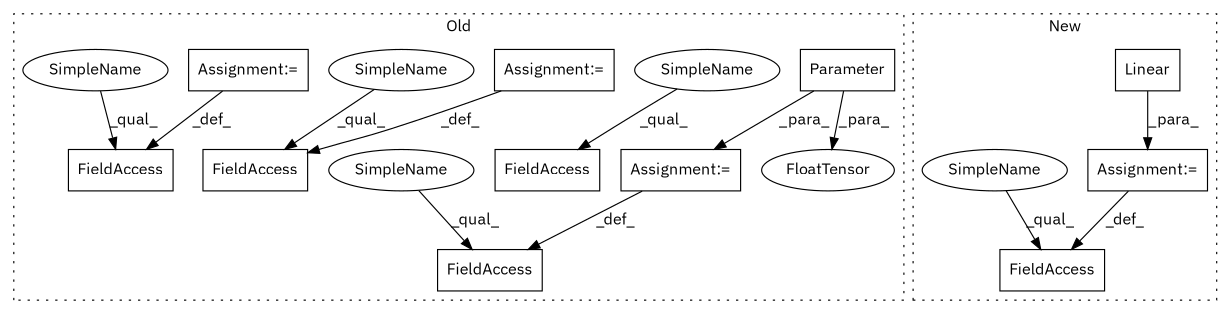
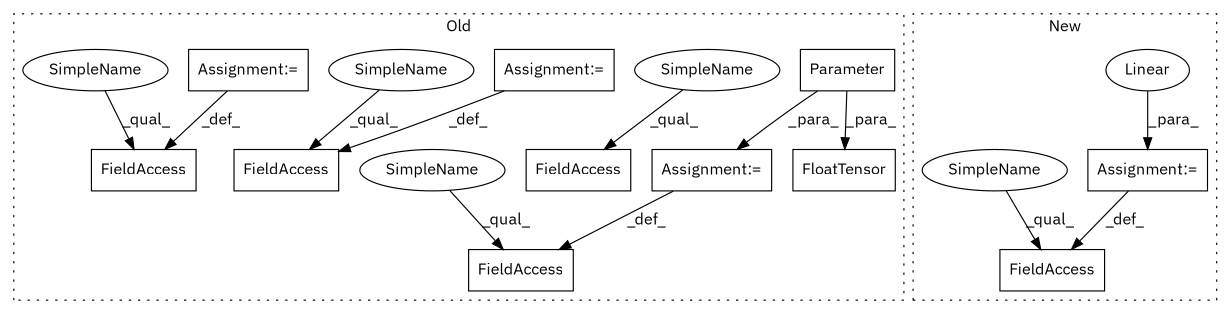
node "Linear": shape box -> ellipse
node "FloatTensor": shape ellipse -> box
